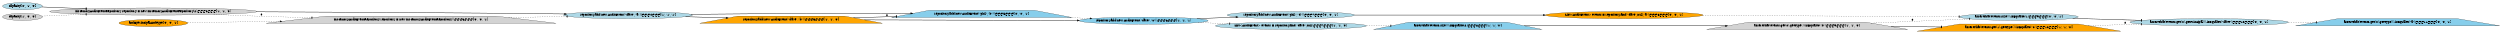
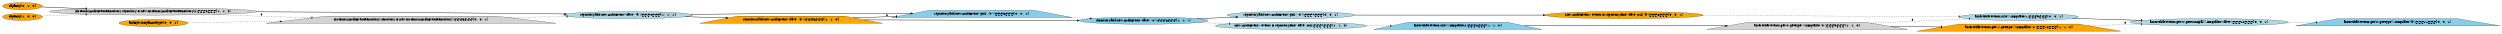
node "capacity['0', '1', '0']": fillcolor lightblue -> orange
node "capacity['1', '0', '0']": fillcolor lightgrey -> orange
